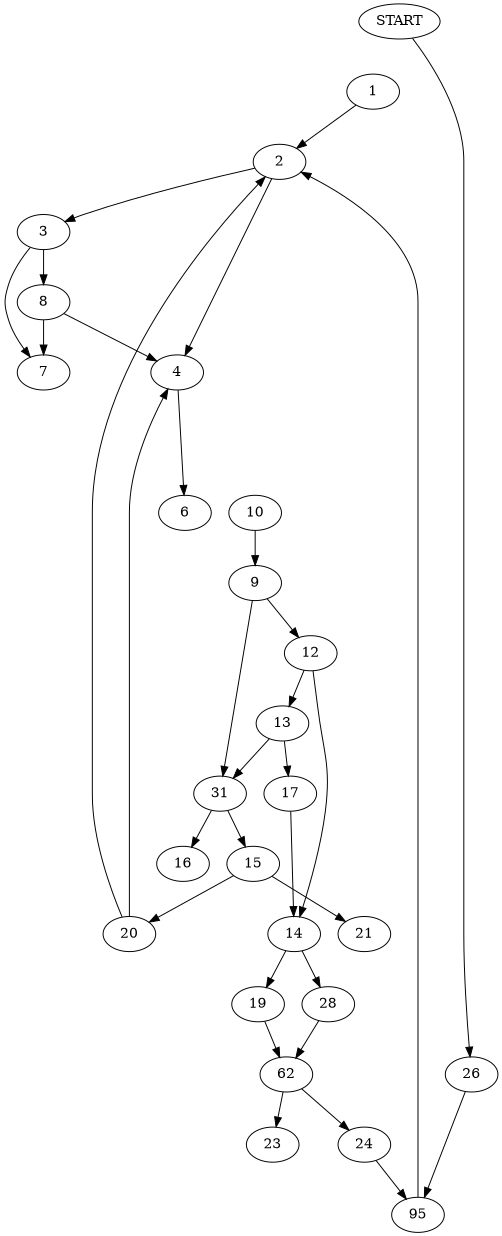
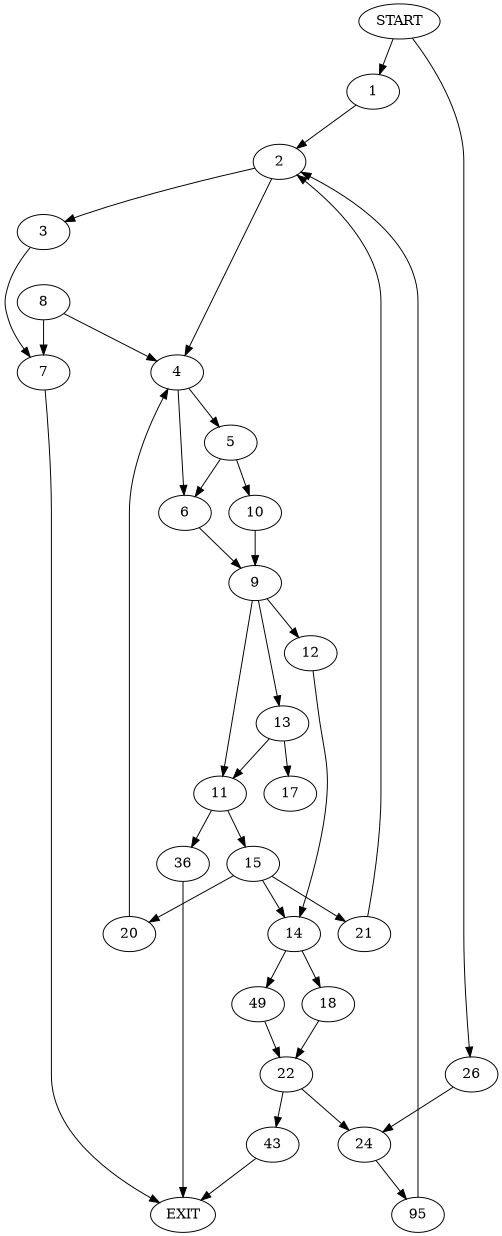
edge "START" -> "1": added
edge "3" -> "8": removed
node "5": added
edge "20" -> "2": now "21" -> "2"
edge "6" -> "9": added
edge "12" -> "13": now "9" -> "13"
node "31": label "31" -> "11"
edge "17" -> "14": now "15" -> "14"
node "16": label "16" -> "36"
node "19": label "19" -> "49"
node "28": label "28" -> "18"
node "62": label "62" -> "22"
edge "26" -> "95": now "26" -> "24"
node "23": label "23" -> "43"
node "EXIT": added
